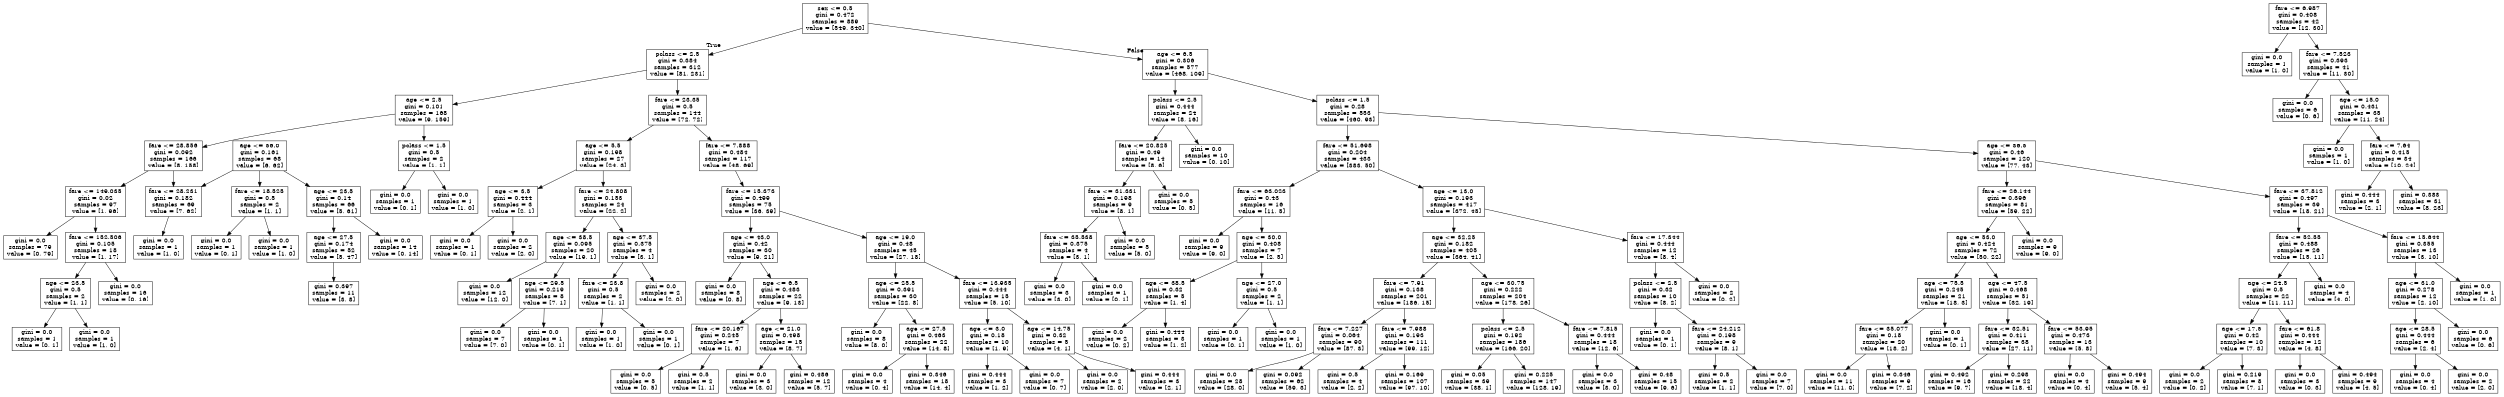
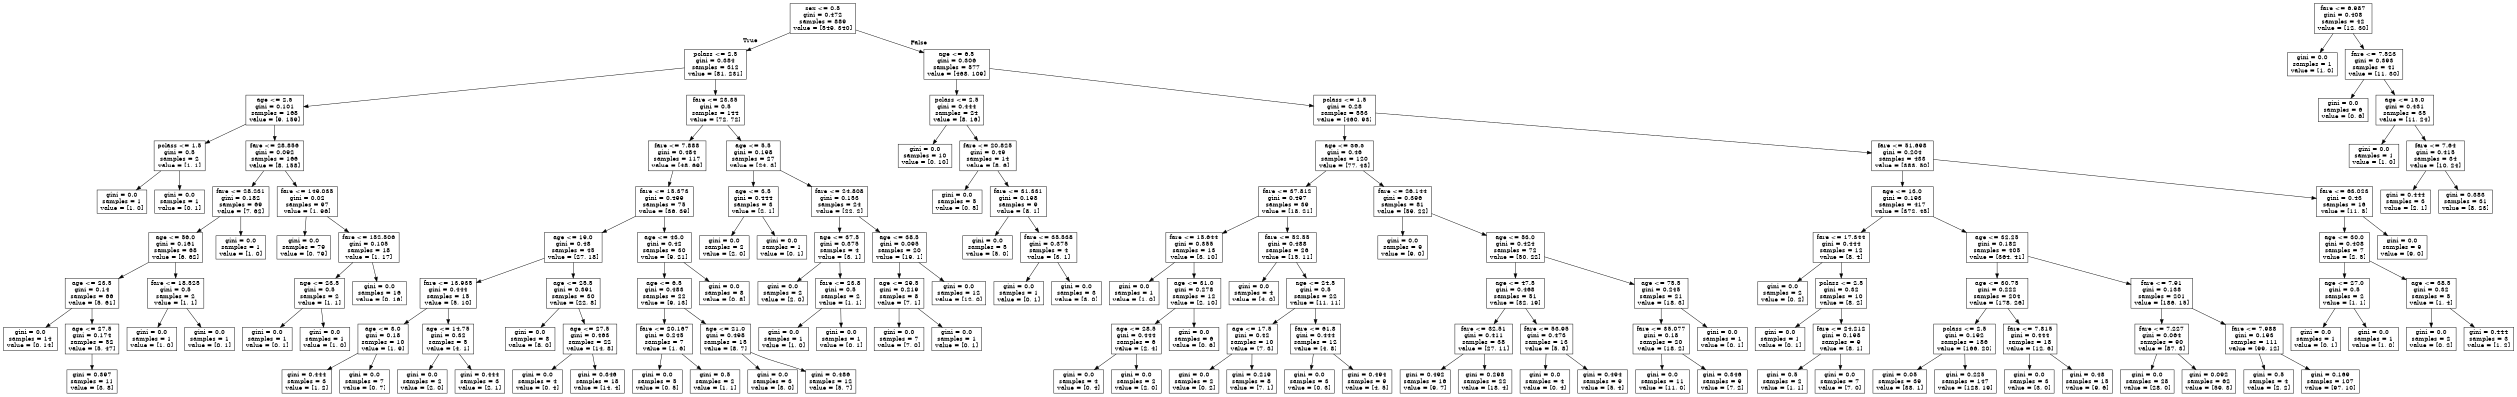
edge "age <= 56.0 gini = 0.161 samples = 68 value = [6, 62]" -> "fare <= 28.231 gini = 0.182 samples = 69 value = [7, 62]": reversed
